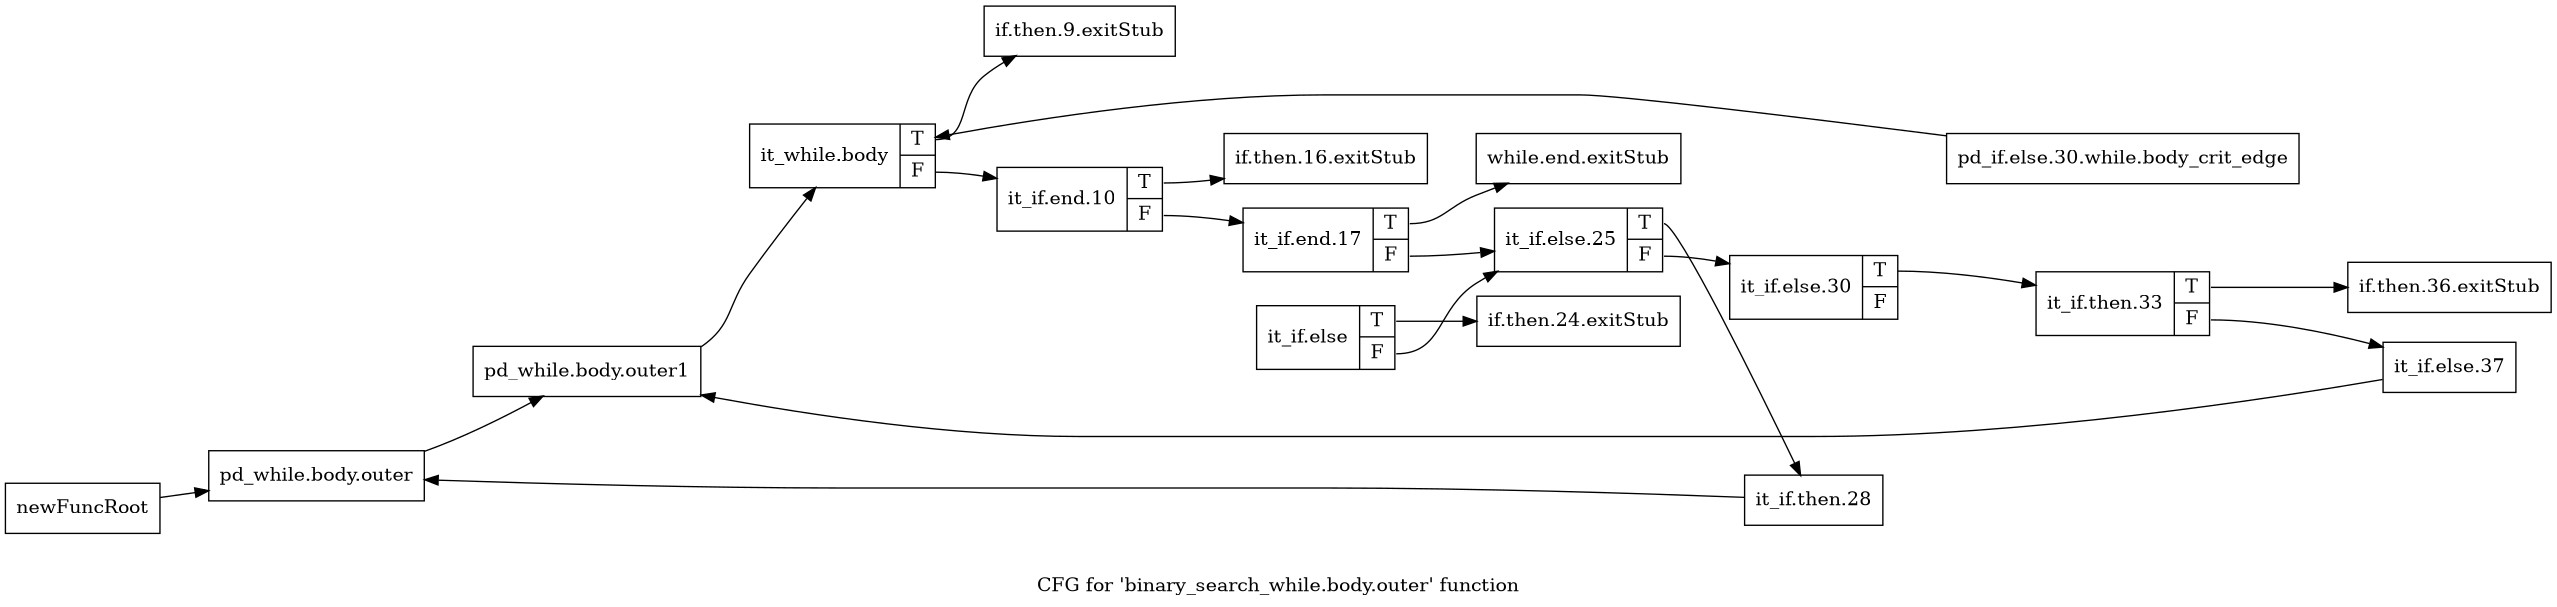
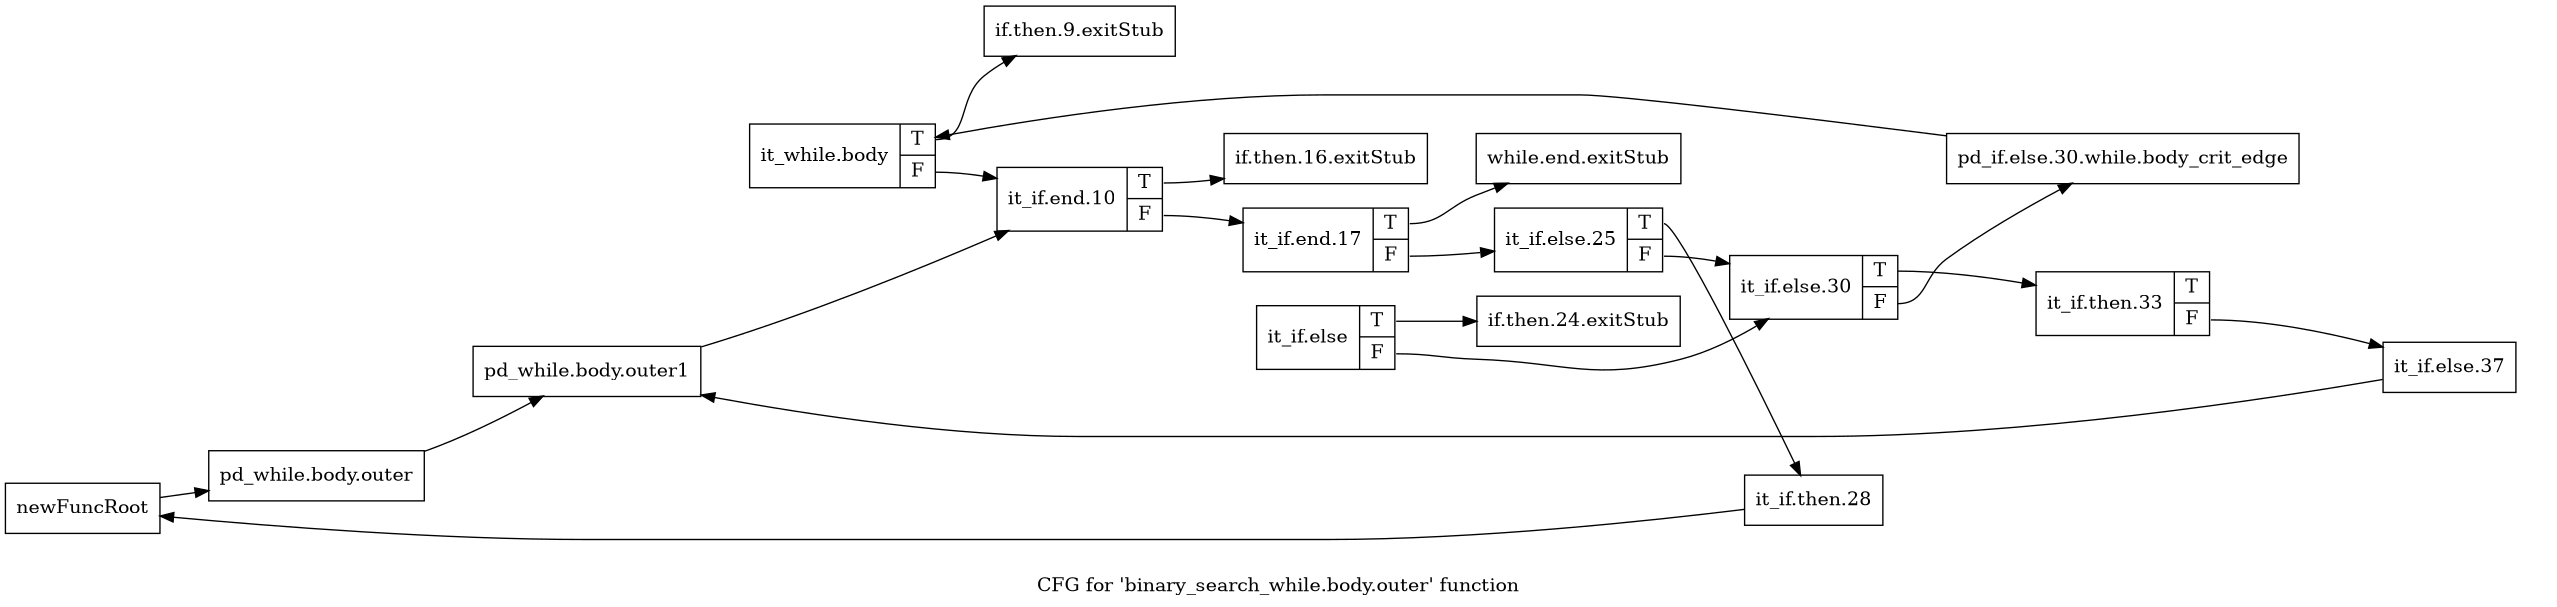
edge "it_if.else.30" -> "pd_if.else.30.while.body_crit_edge": added
edge "pd_while.body.outer1" -> "it_while.body": now "pd_while.body.outer1" -> "it_if.end.10"
node "if.then.36.exitStub": removed
edge "it_if.else" -> "it_if.else.25": now "it_if.else" -> "it_if.else.30"
edge "it_if.then.28" -> "pd_while.body.outer": now "it_if.then.28" -> "newFuncRoot"
